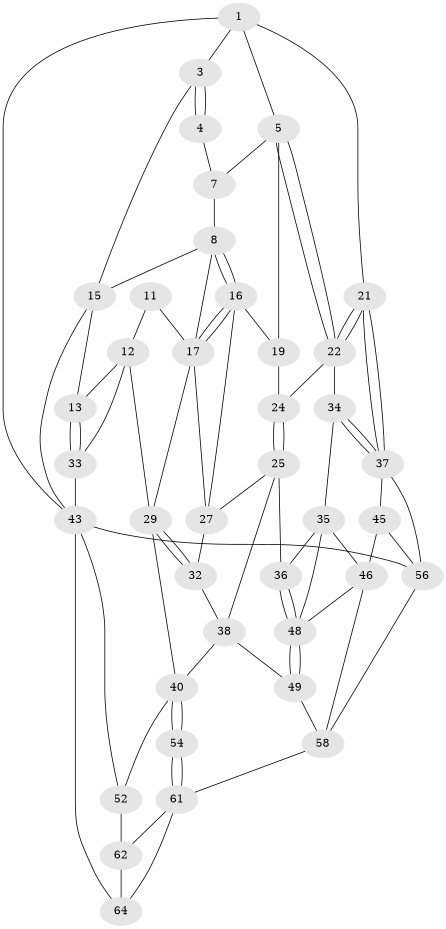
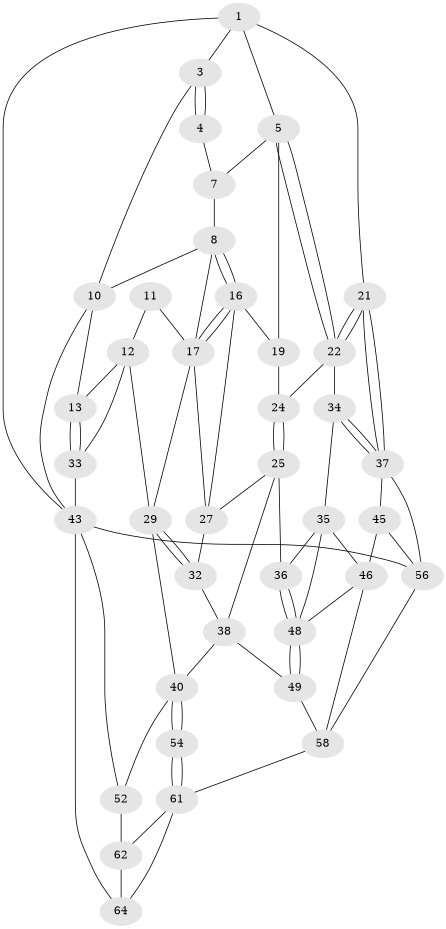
node "15": label "15" -> "10"
